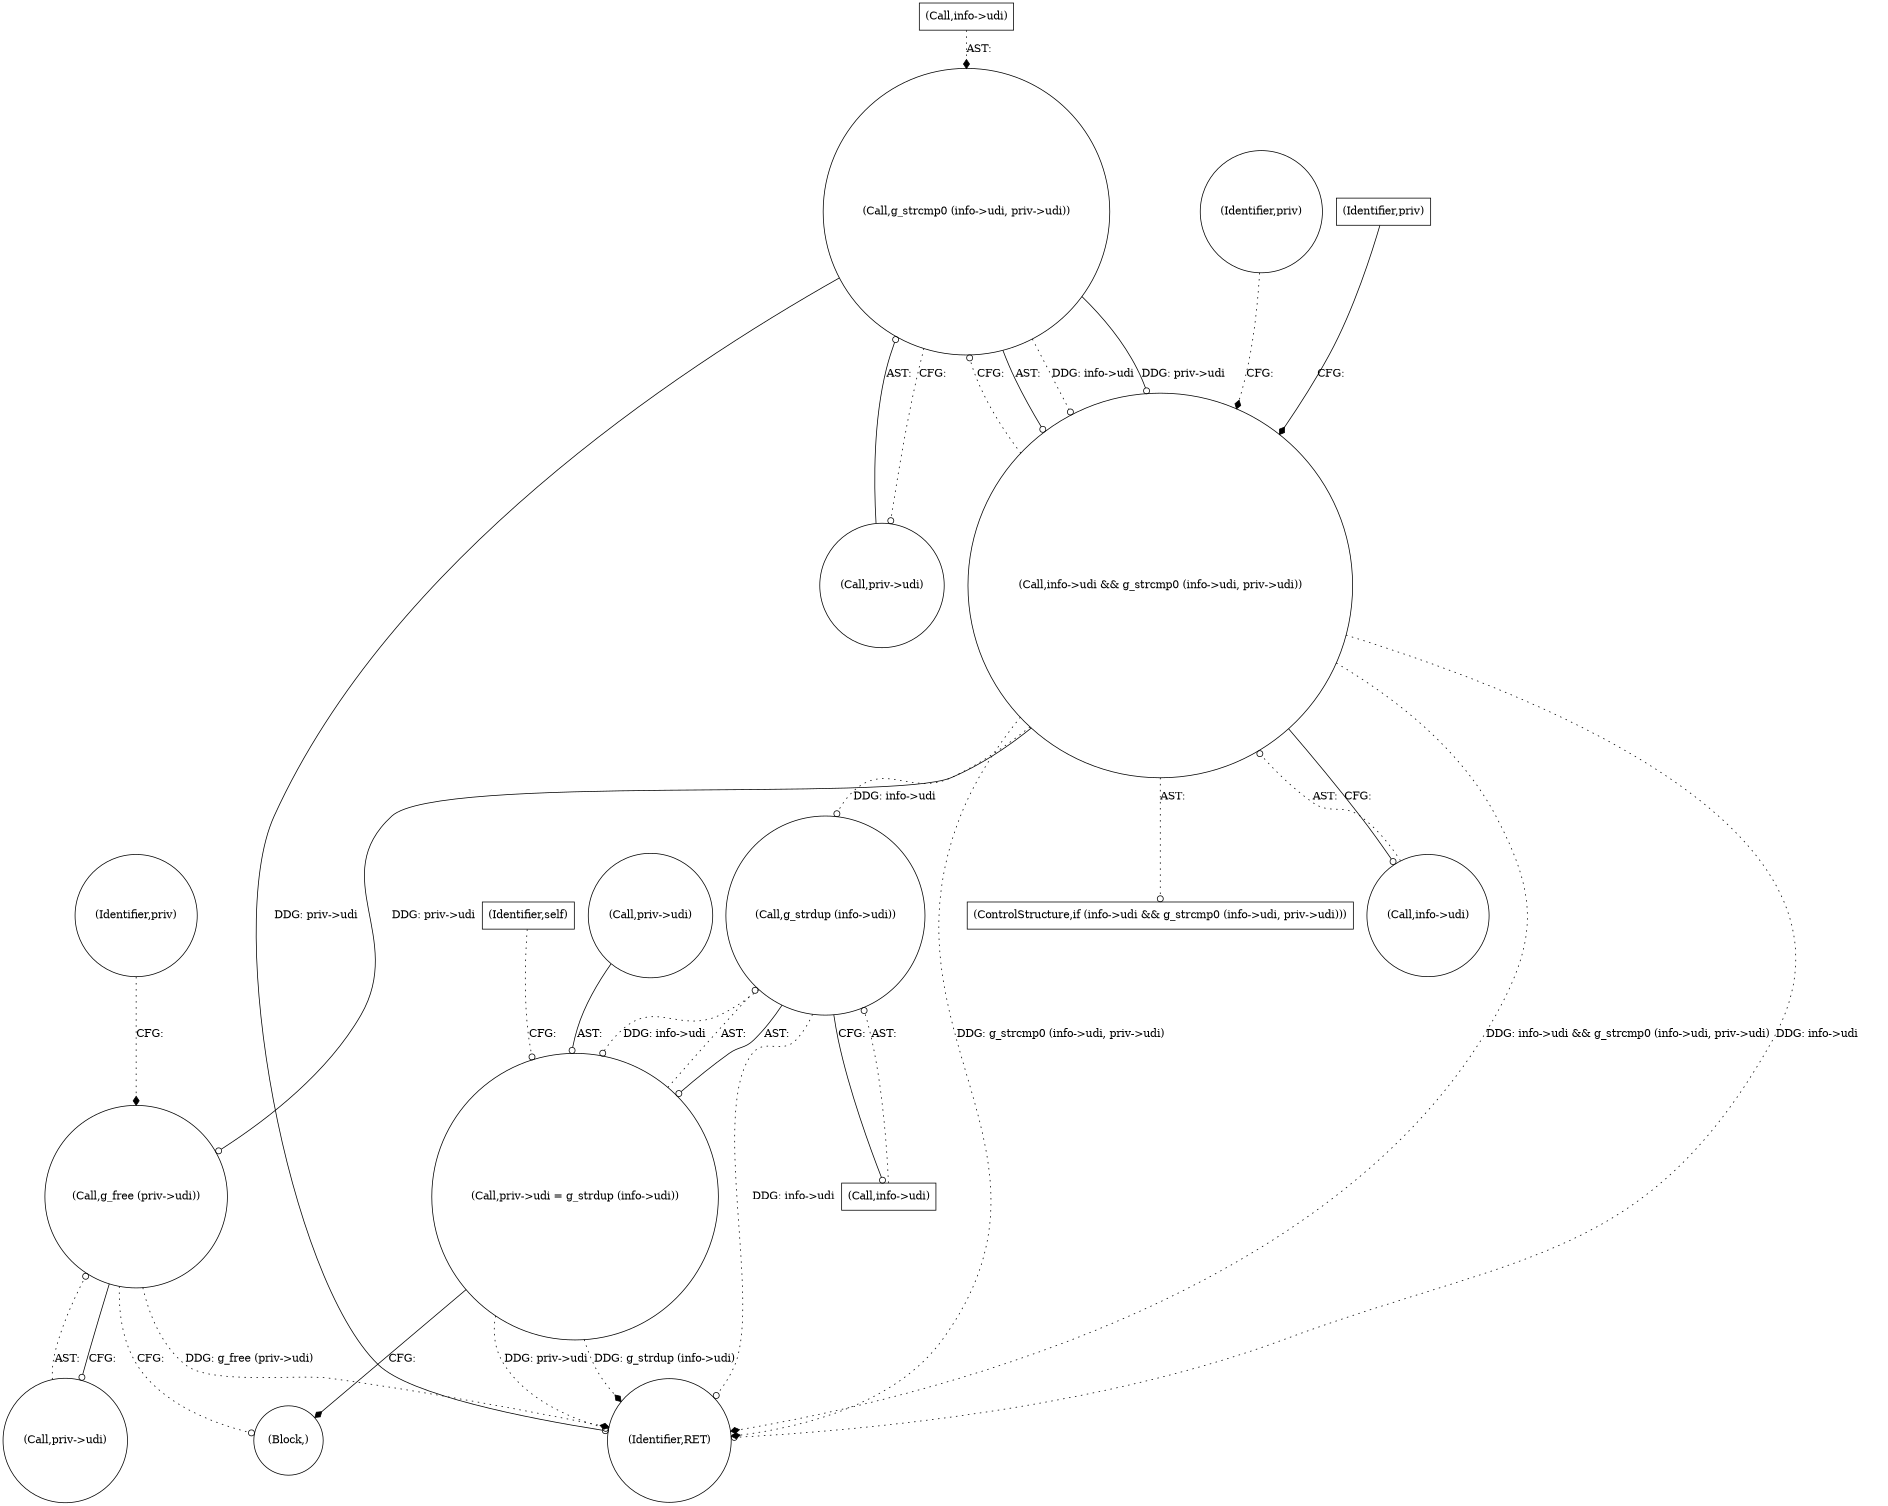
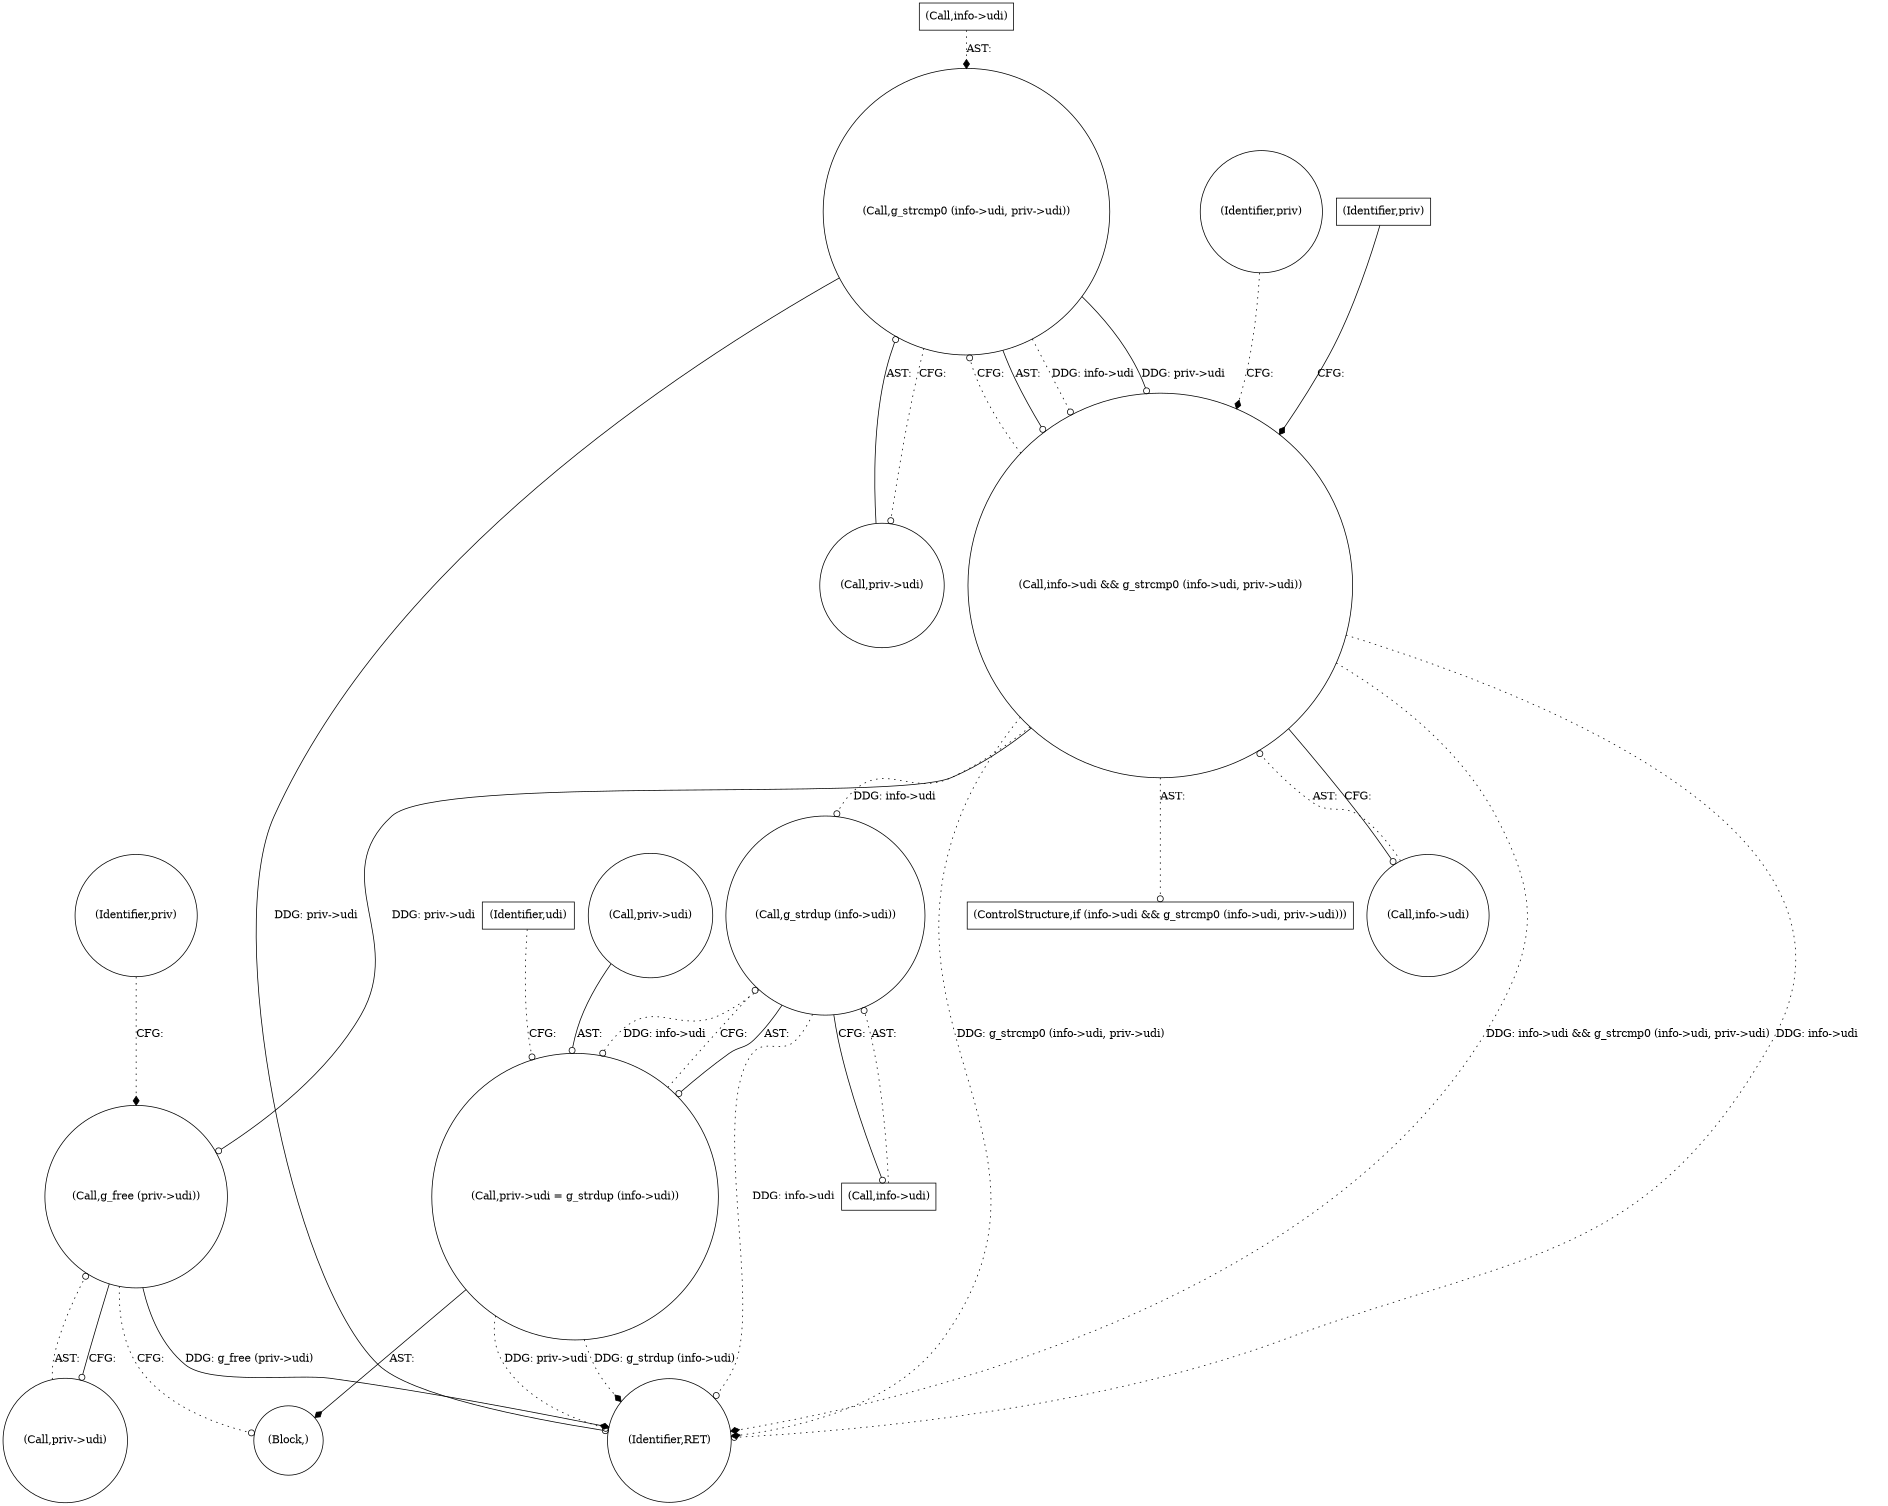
node "(Identifier,self)": label "(Identifier,self)" -> "(Identifier,udi)"
edge "(Call,priv->udi = g_strdup (info->udi))" -> "(Call,g_strdup (info->udi))": label "AST: " -> "CFG: "
edge "(Call,priv->udi = g_strdup (info->udi))" -> "(Block,)": label "CFG: " -> "AST: "
edge "(Call,g_free (priv->udi))" -> "(Identifier,RET)": style dotted -> solid
